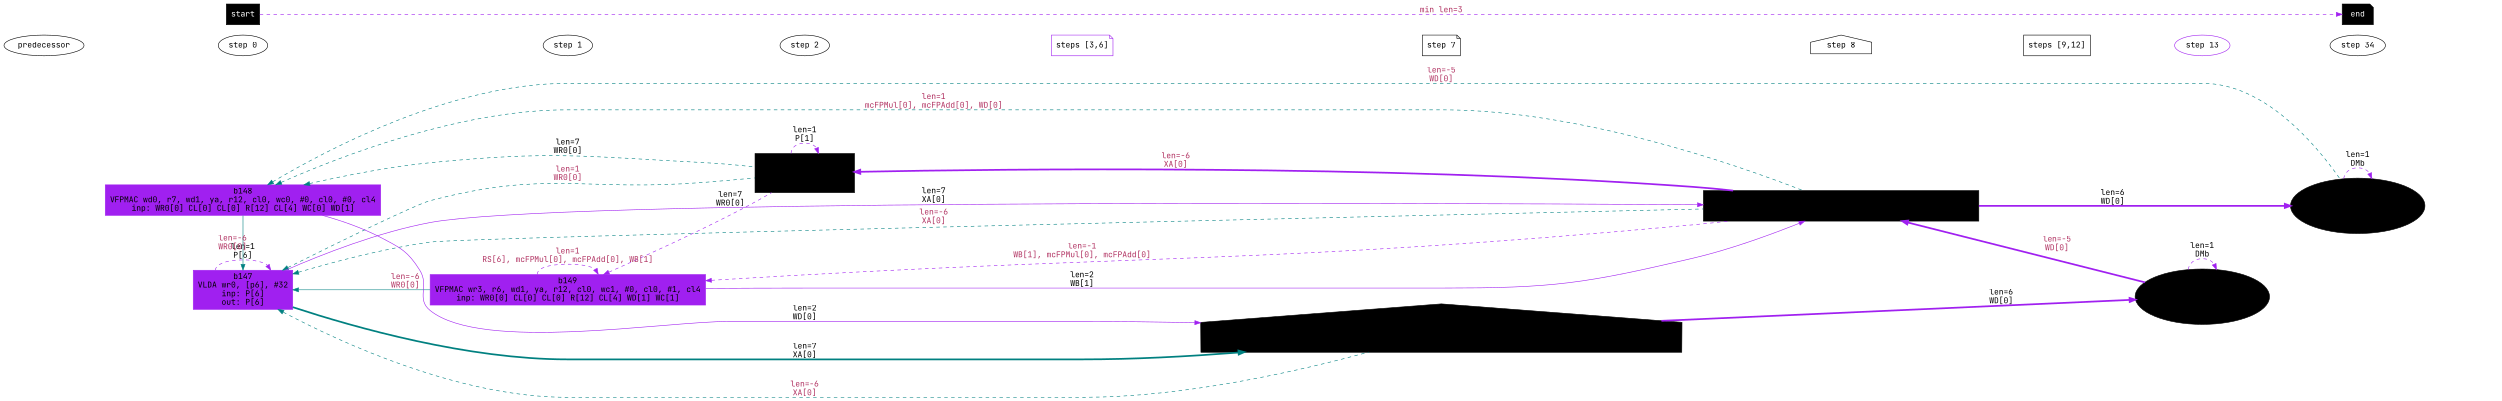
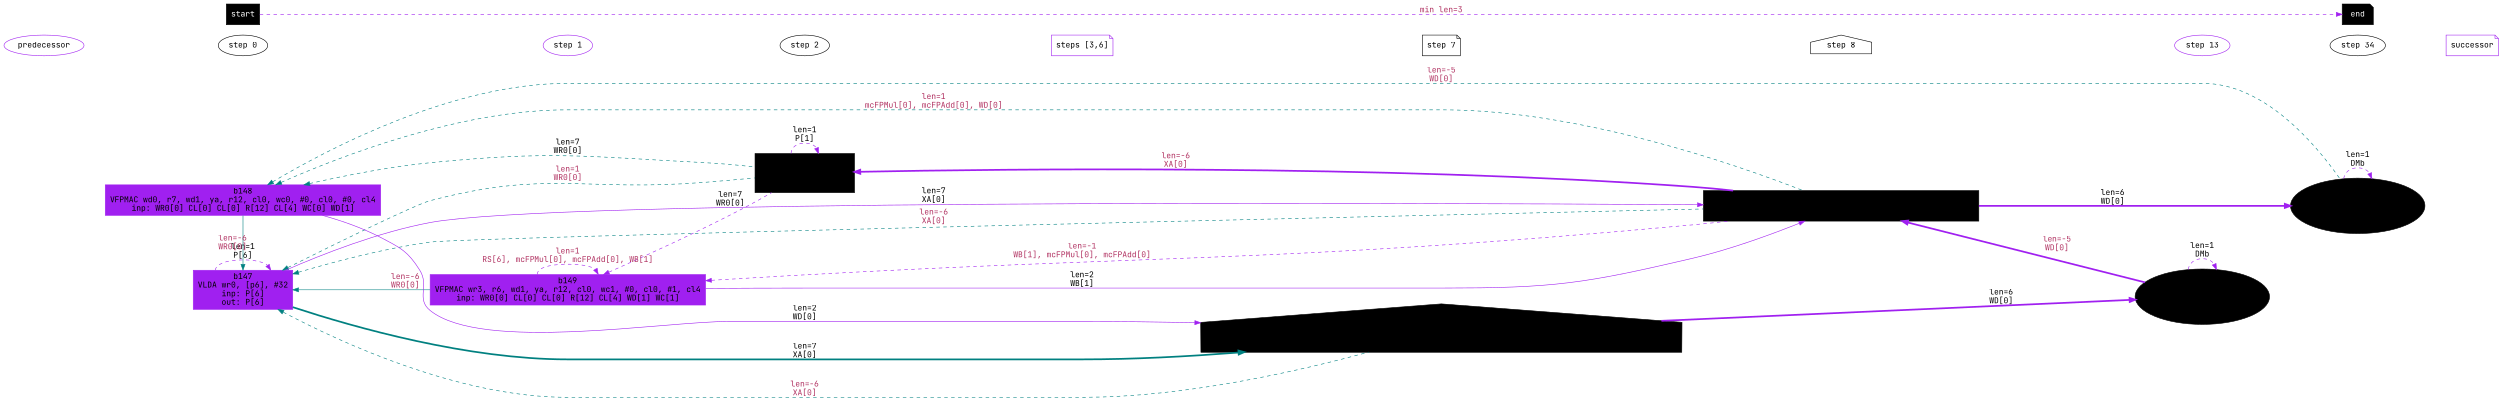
node "predecessor": color black -> purple
node "step 1": color black -> purple
node "steps [9,12]": removed
node "successor": added
